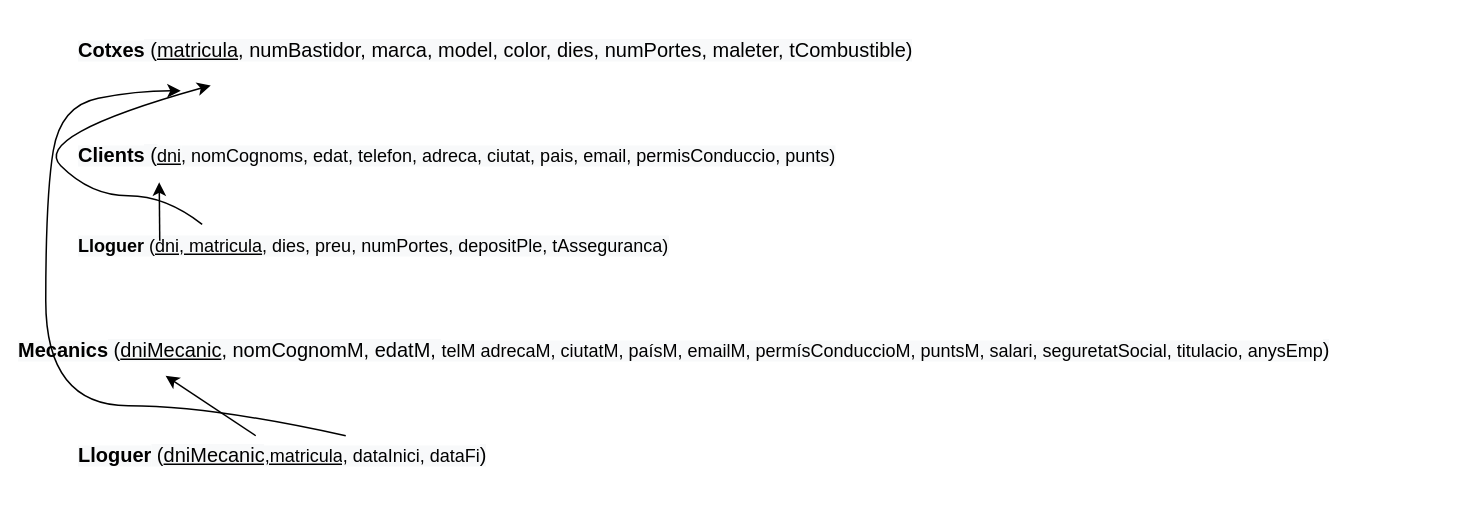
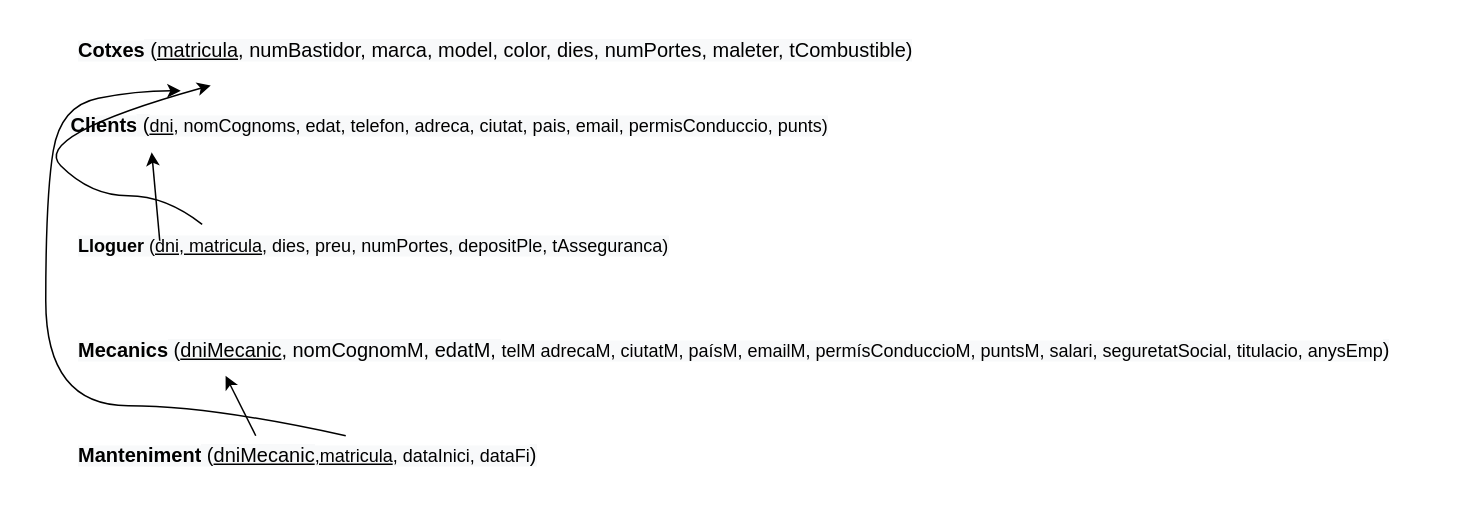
node "Clients (dni, nomCognoms, edat, telefon, adreca, ciutat, pais, email, permisConduccio, punts)": moved (473, 158) -> (466, 128)
node "Mecanics (dniMecanic, nomCognomM, edatM, telM adrecaM, ciutatM, paísM, emailM, permísConduccioM, puntsM, salari, seguretatSocial, titulacio, anysEmp)": moved (691, 361) -> (751, 361)
node "Lloguer (dniMecanic,matricula, dataInici, dataFi)": label "Lloguer (dniMecanic,matricula, dataInici, dataFi)" -> "Manteniment (dniMecanic,matricula, dataInici, dataFi)"
